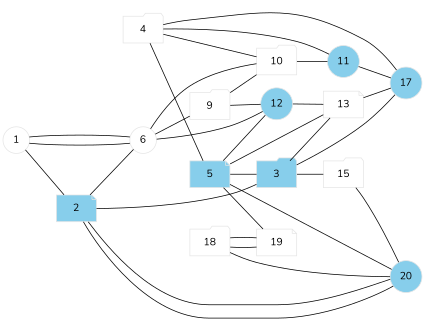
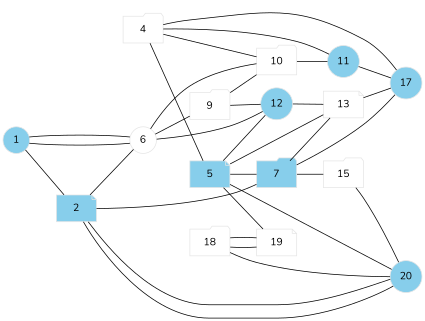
node "1": fillcolor white -> skyblue
node "3": label "3" -> "7"
